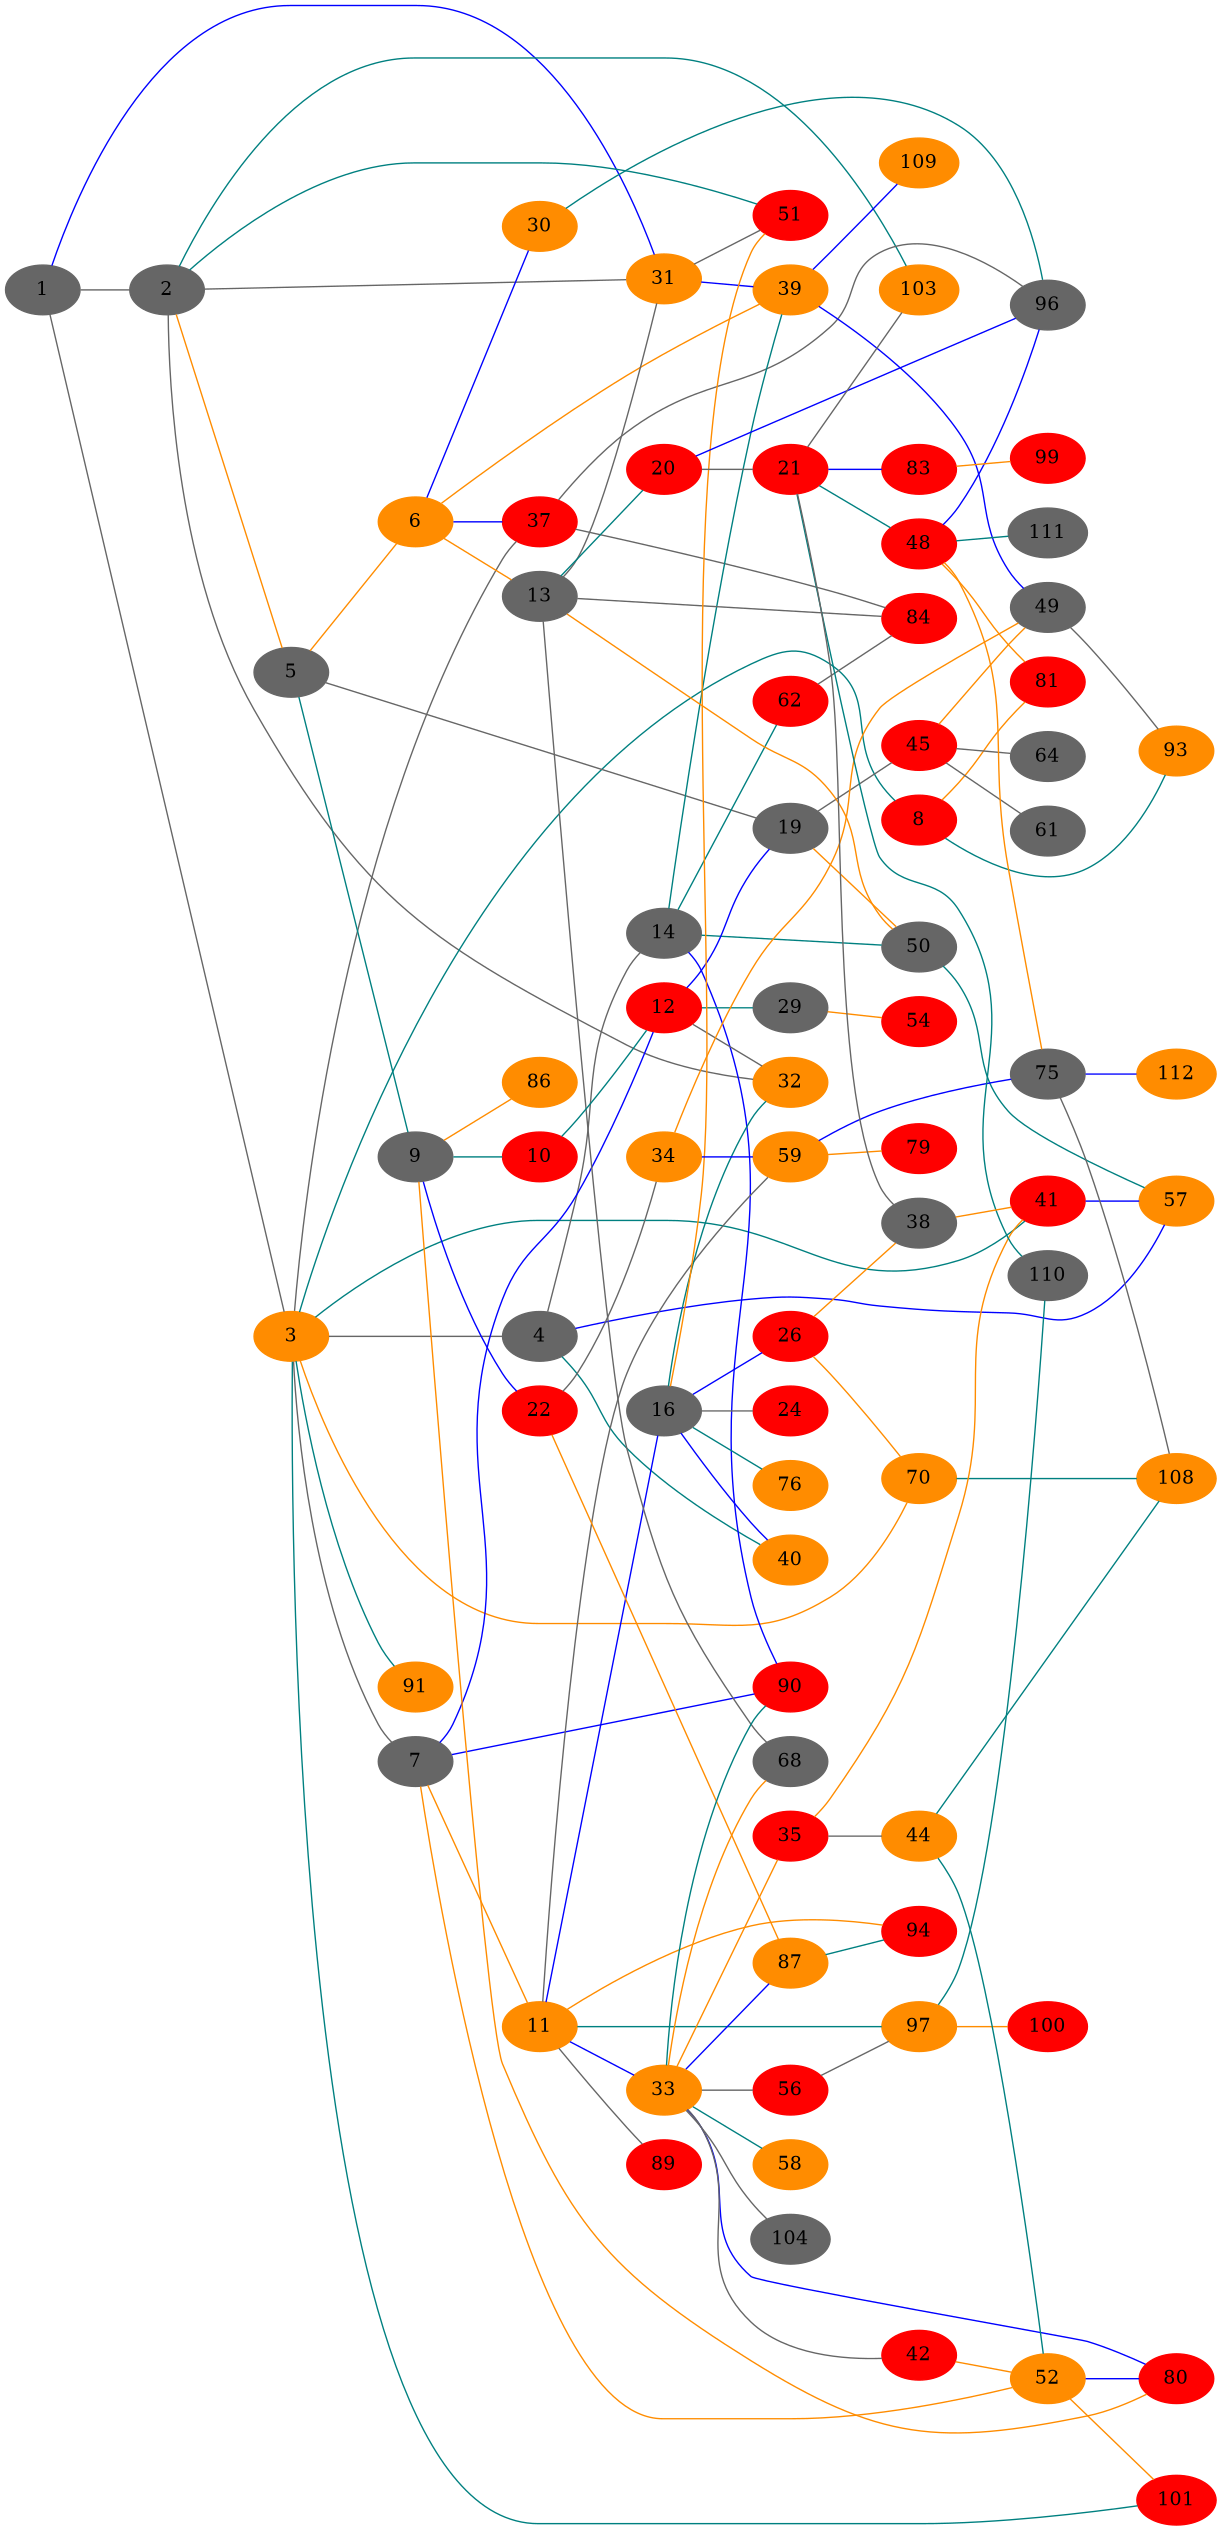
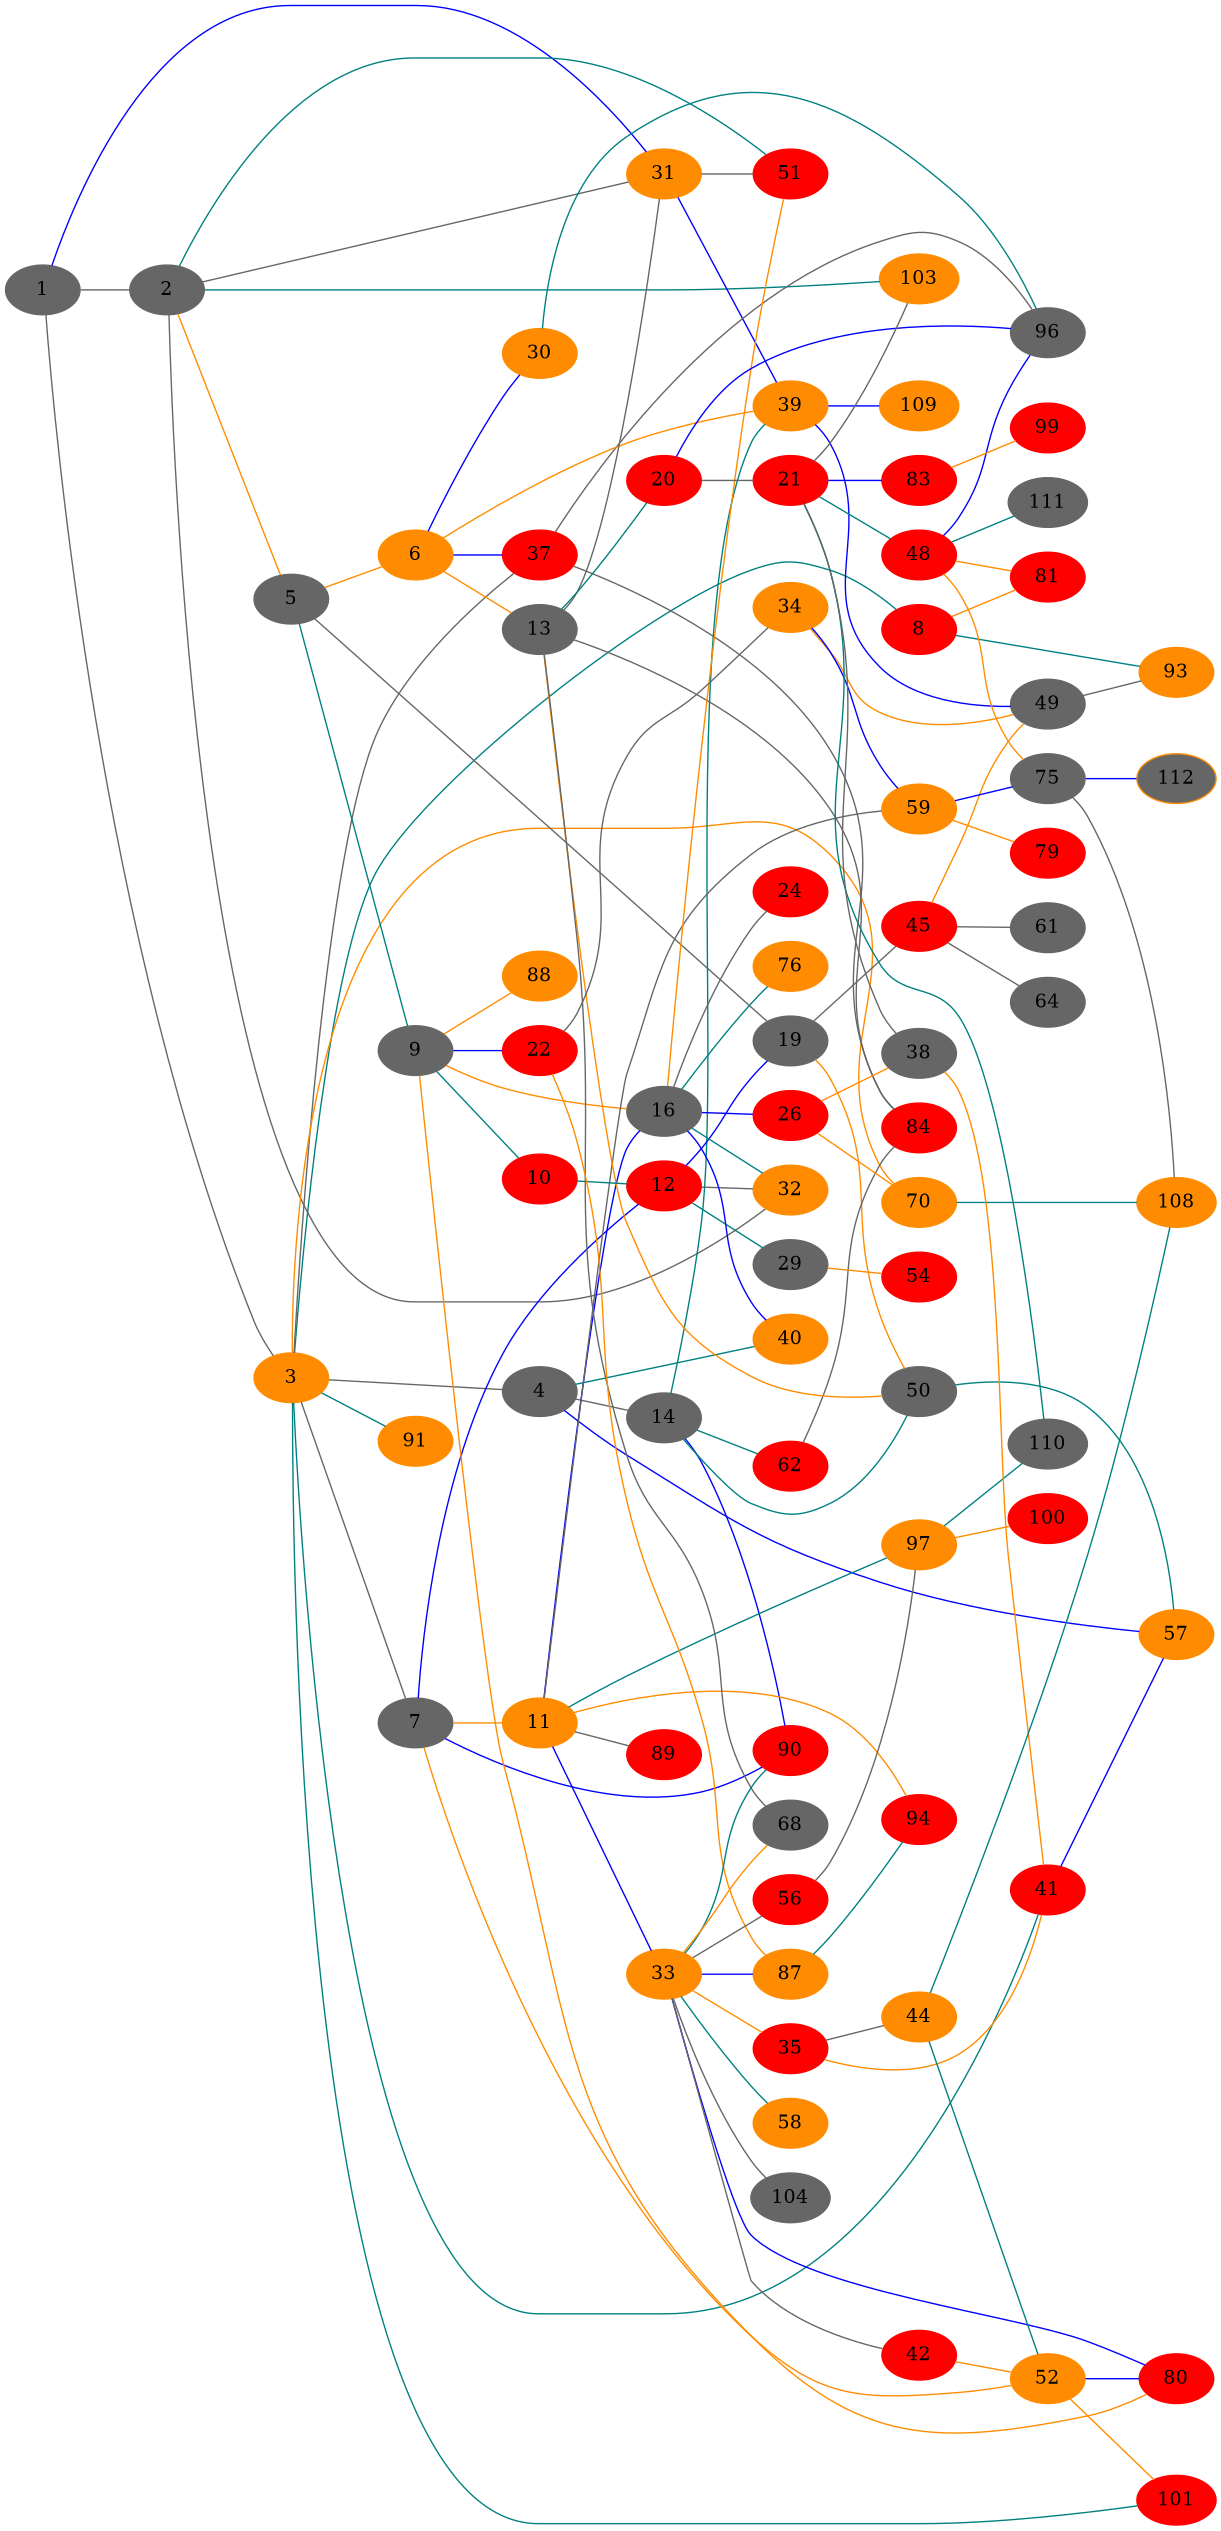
node "112": fillcolor darkorange -> gray40
node "86": label "86" -> "88"
edge "9" -- "16": added
